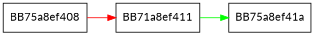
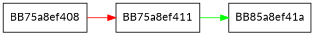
node "BB71a8ef411": label "BB71a8ef411" -> "BB75a8ef411"
node "BB75a8ef41a": label "BB75a8ef41a" -> "BB85a8ef41a"
